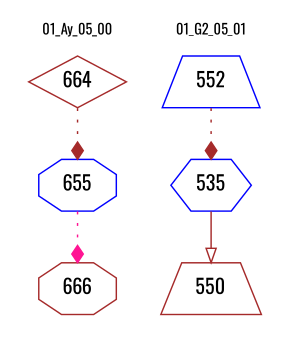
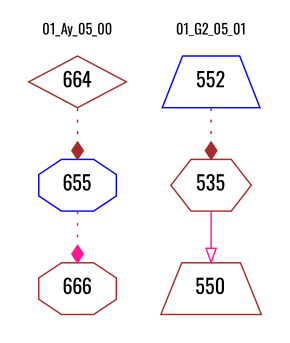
node "535": color blue -> brown
edge "535" -> "550": color brown -> deeppink
